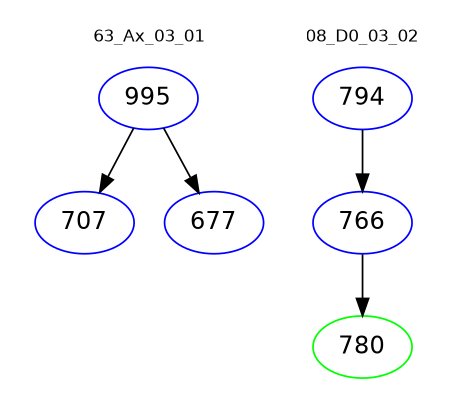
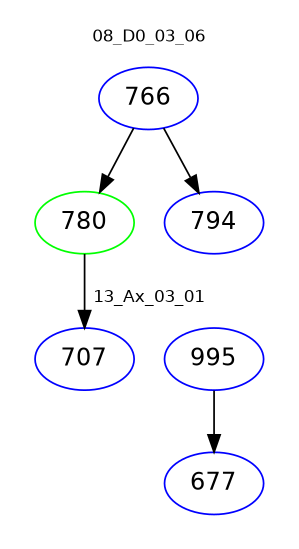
cluster "63_Ax_03_01": label "63_Ax_03_01" -> "13_Ax_03_01"
cluster "08_D0_03_02": label "08_D0_03_02" -> "08_D0_03_06"
edge "995" -> "707": now "780" -> "707"
edge "794" -> "766": reversed
